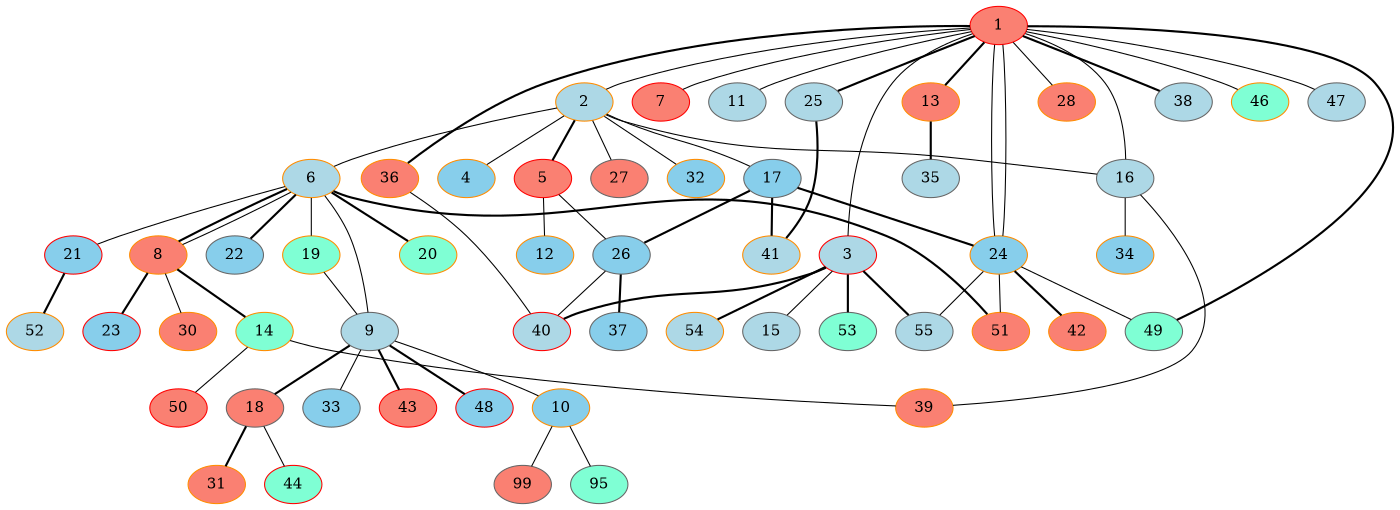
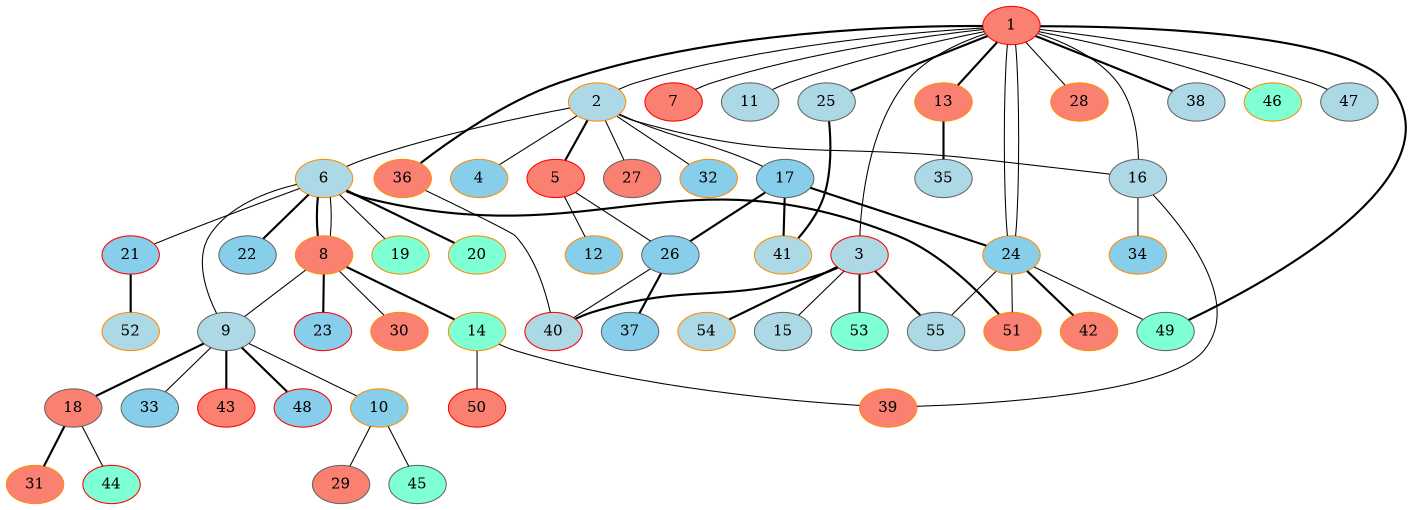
edge "19" -- "9": now "8" -- "9"
node "99": label "99" -> "29"
node "95": label "95" -> "45"
